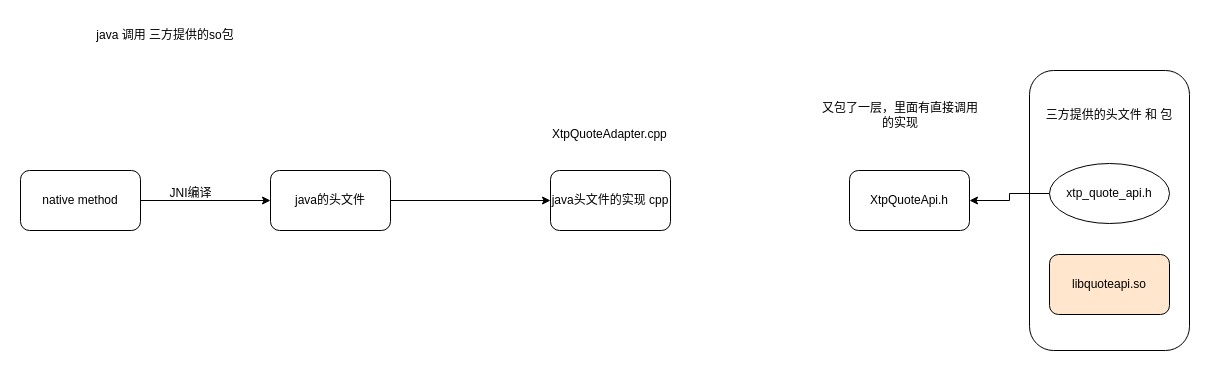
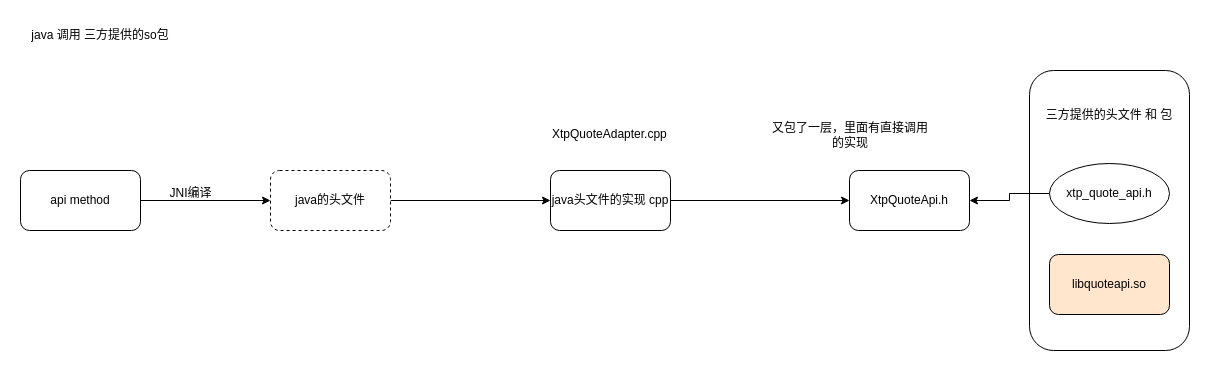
node "java 调用 三方提供的so包": moved (166, 36) -> (101, 36)
node "又包了一层，里面有直接调用的实现": moved (901, 116) -> (851, 136)
node "native method": label "native method" -> "api method"
node "java的头文件": style solid -> dashed
edge "java头文件的实现 cpp" -> "XtpQuoteApi.h": added
